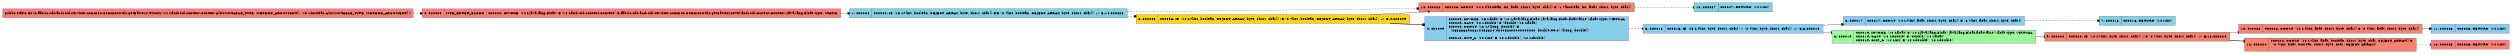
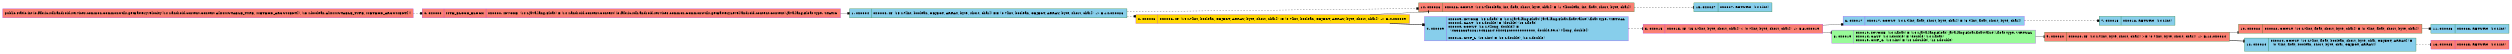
node "0: 0x0000": text "MTH_ENTER_BLOCK" -> "MTH_BLOCK_BLOCK"
node "5: 0x0015": fillcolor skyblue -> salmon
node "11: 0x0023": color purple -> darkgreen
node "12: 0x0024": fillcolor salmon -> skyblue
